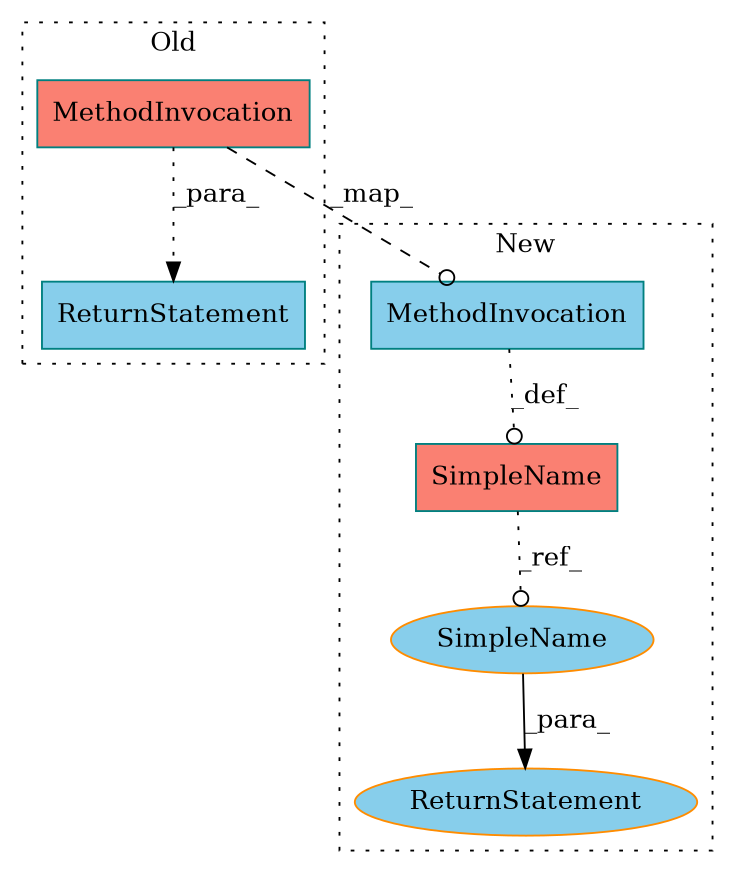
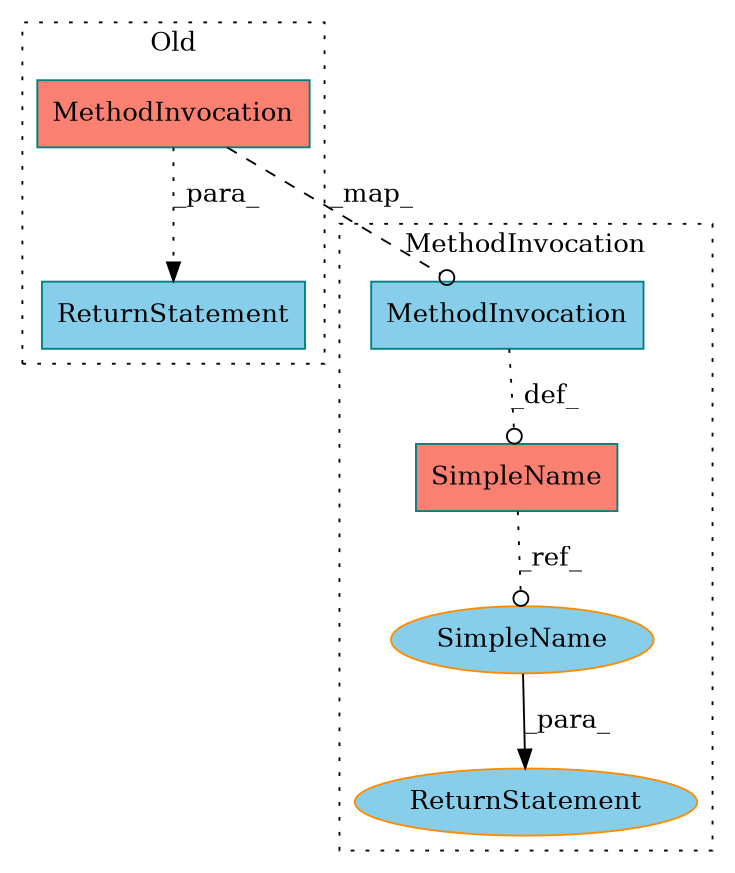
cluster "New": label "New" -> "MethodInvocation"
